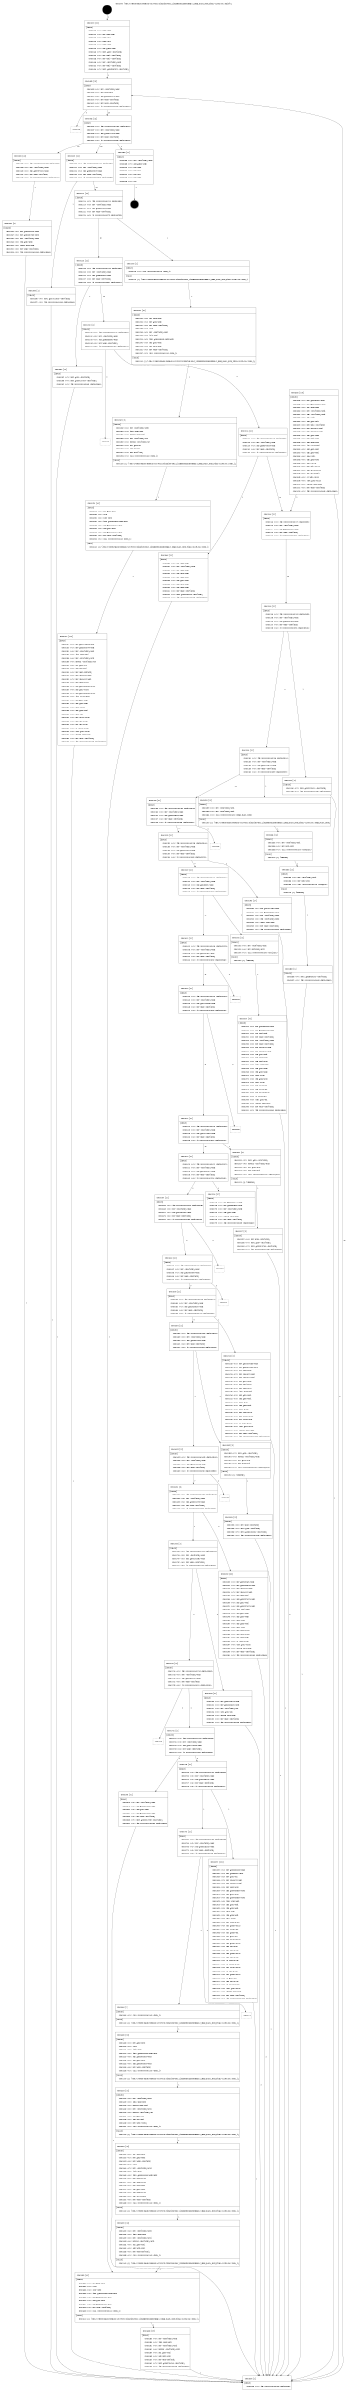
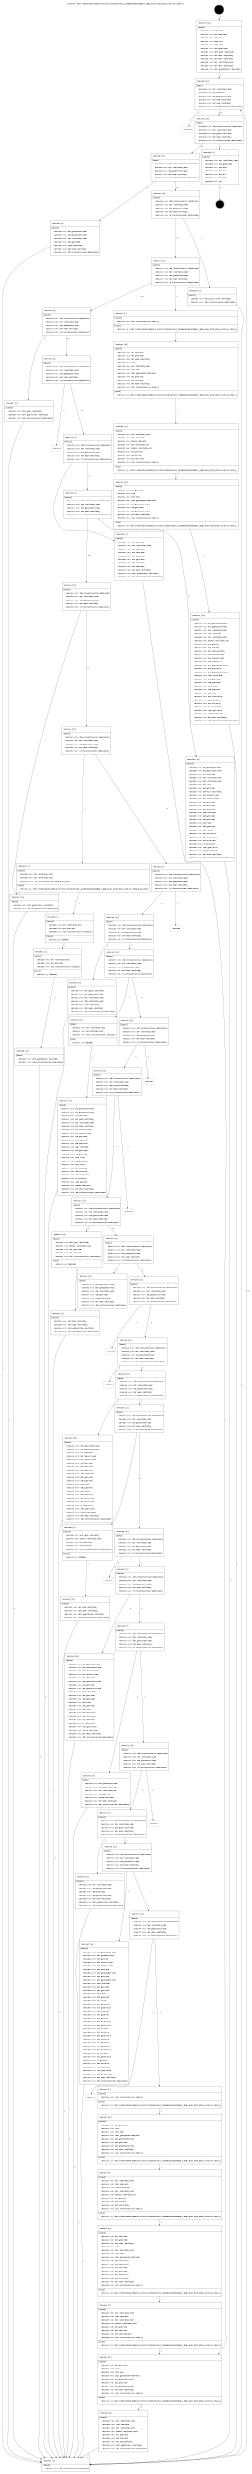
edge "0x4014d2 [22]" -> "0x4014fe [22]": now "0x4014e8 [22]" -> "0x4014fe [22]"
edge "0x401ba6 [103]" -> "0x40156f [25]": reversed
